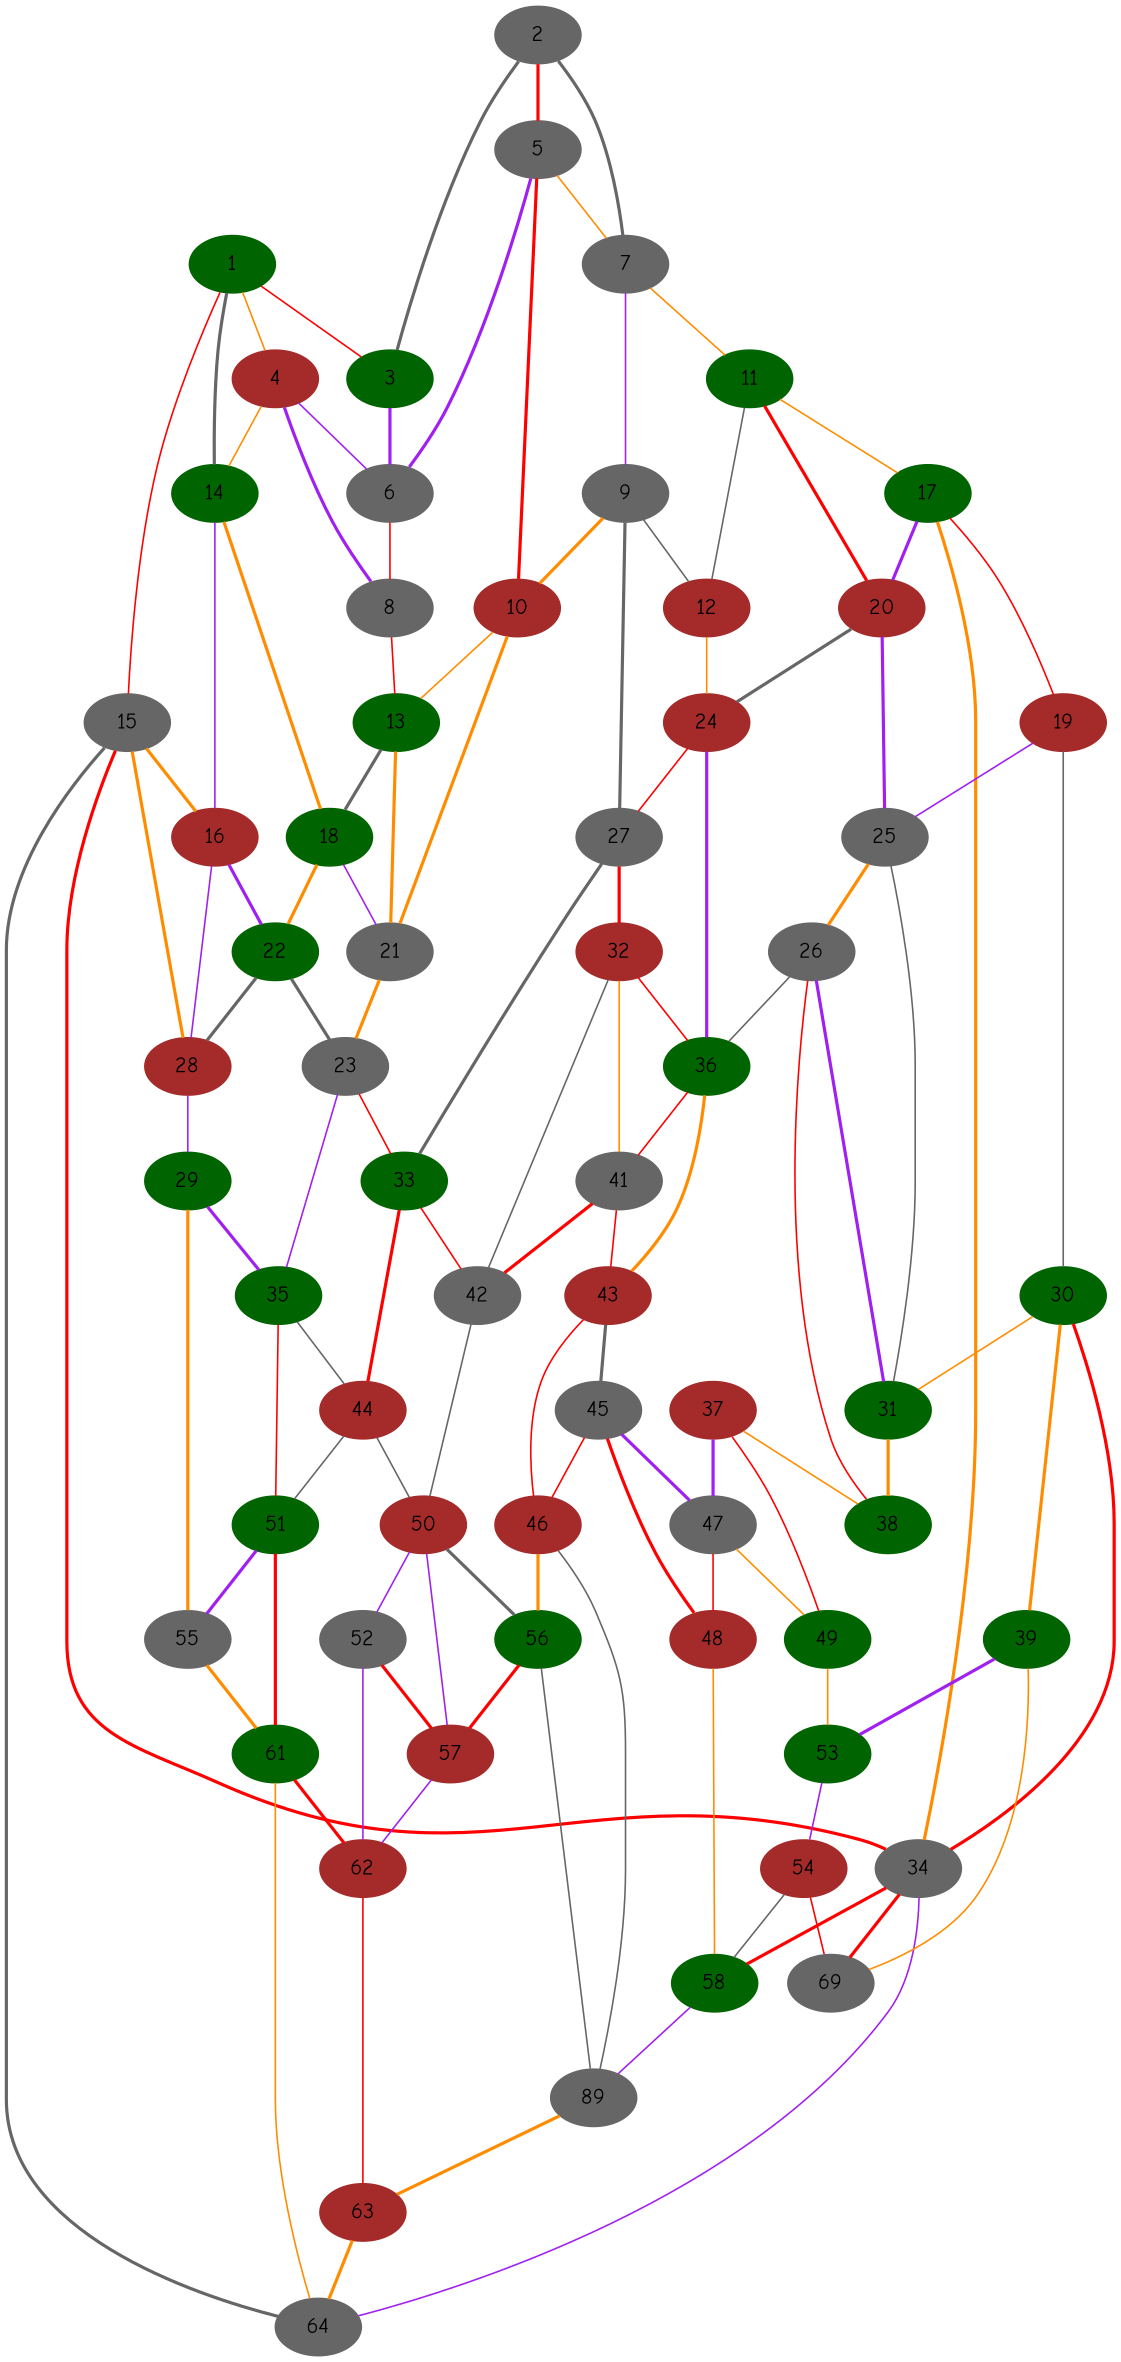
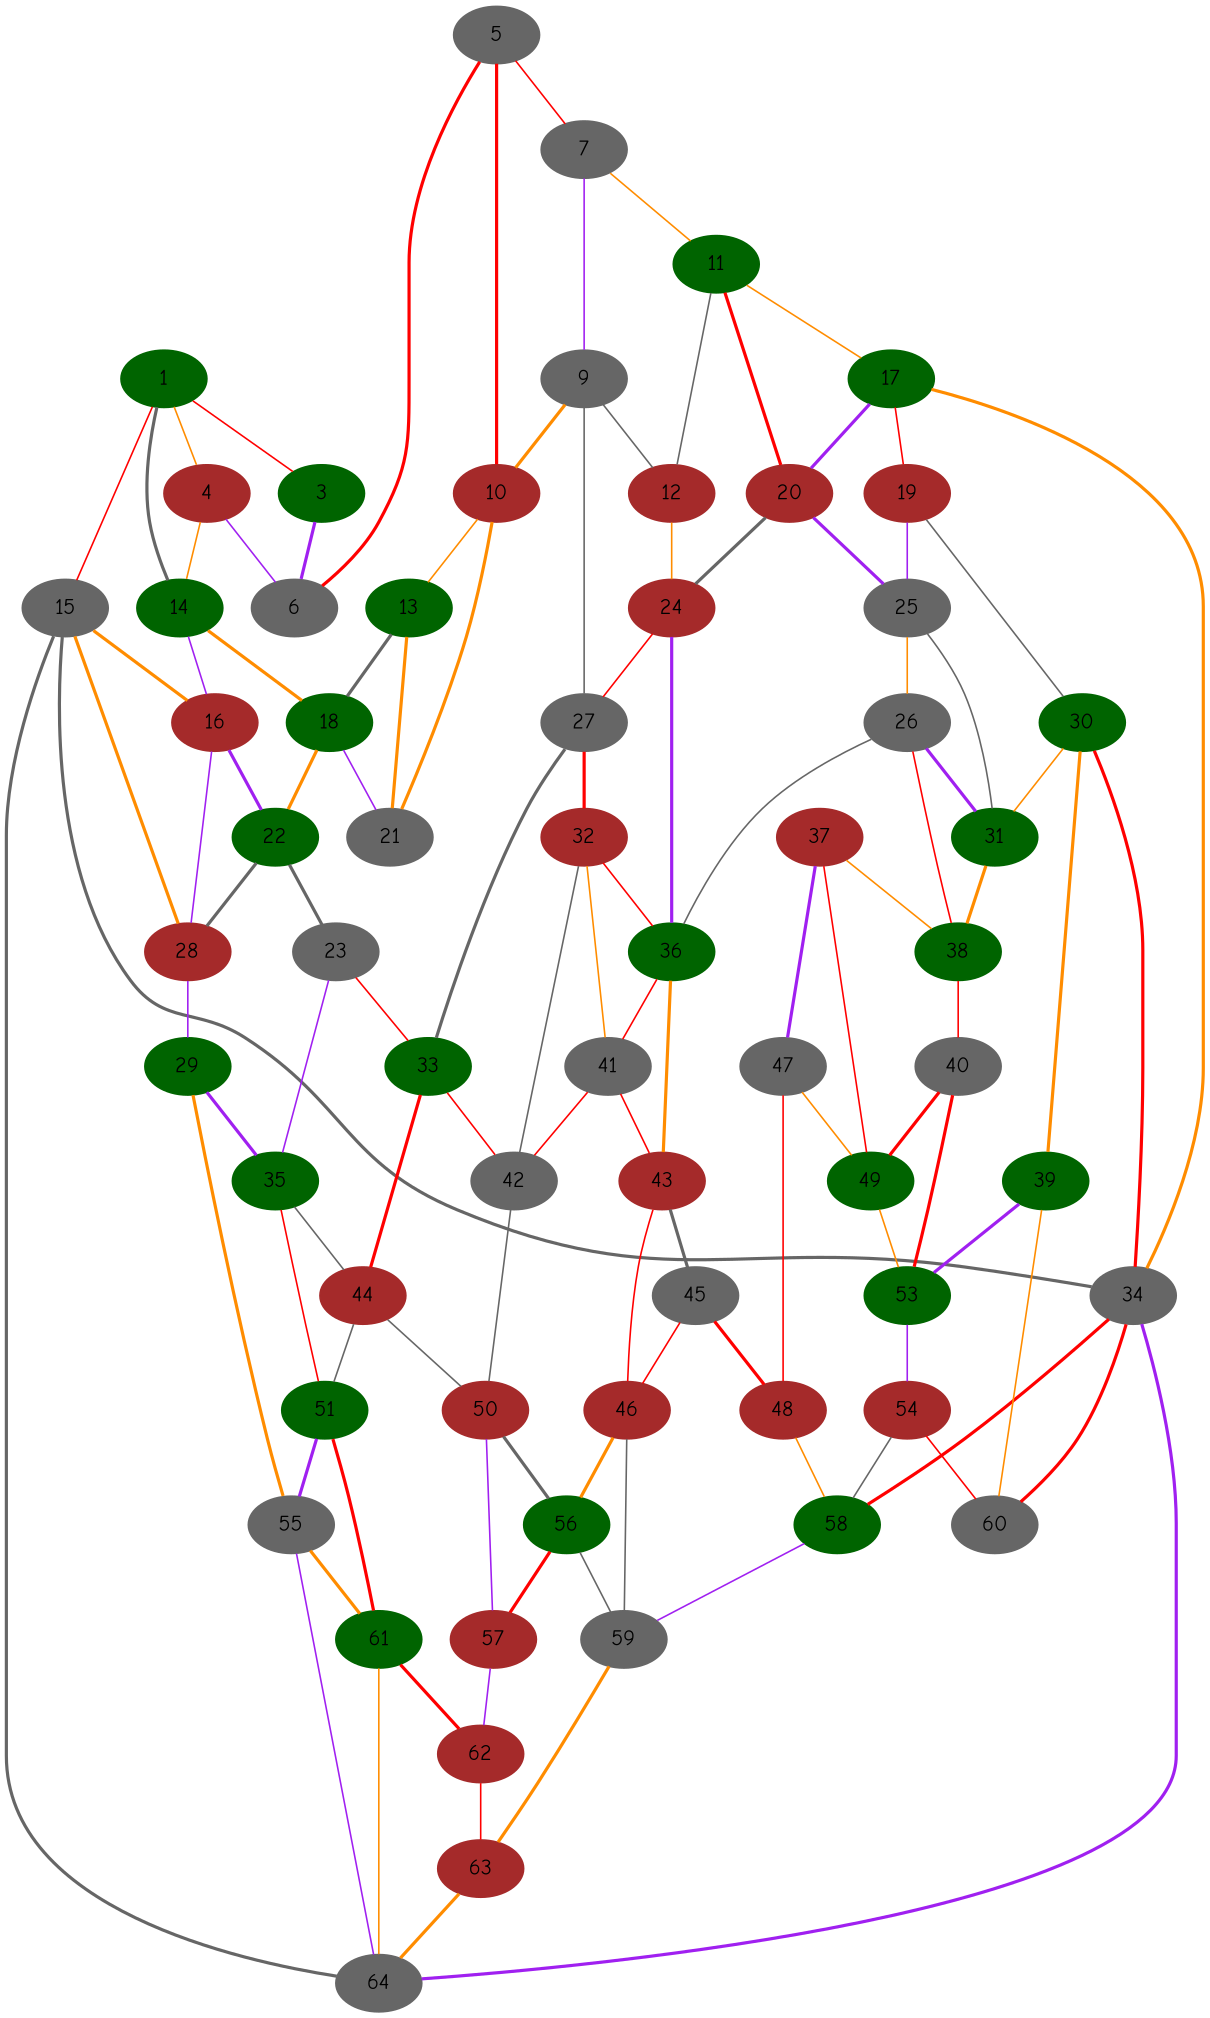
node "2": removed
edge "5" -- "7": color darkorange -> red
edge "5" -- "6": color purple -> red
node "8": removed
edge "9" -- "27": style bold -> solid
edge "25" -- "26": style bold -> solid
edge "21" -- "23": removed
node "40": added
edge "41" -- "42": style bold -> solid
edge "45" -- "47": removed
node "52": removed
edge "15" -- "34": color red -> gray40
edge "55" -- "64": added
node "69": label "69" -> "60"
node "89": label "89" -> "59"
edge "34" -- "64": style solid -> bold
